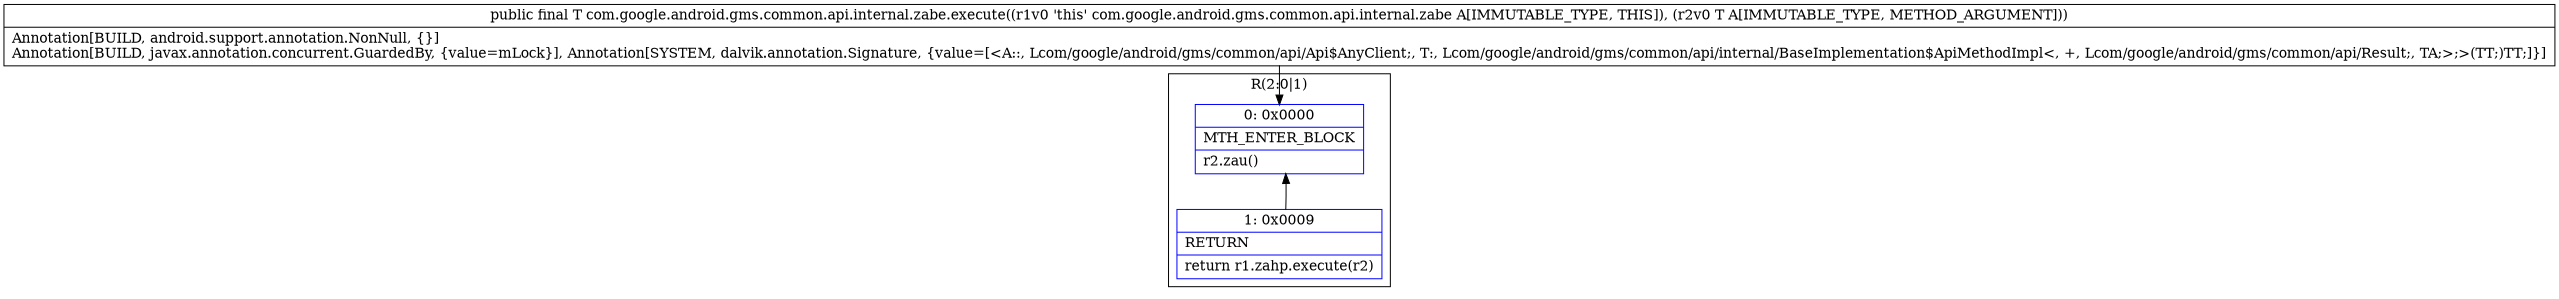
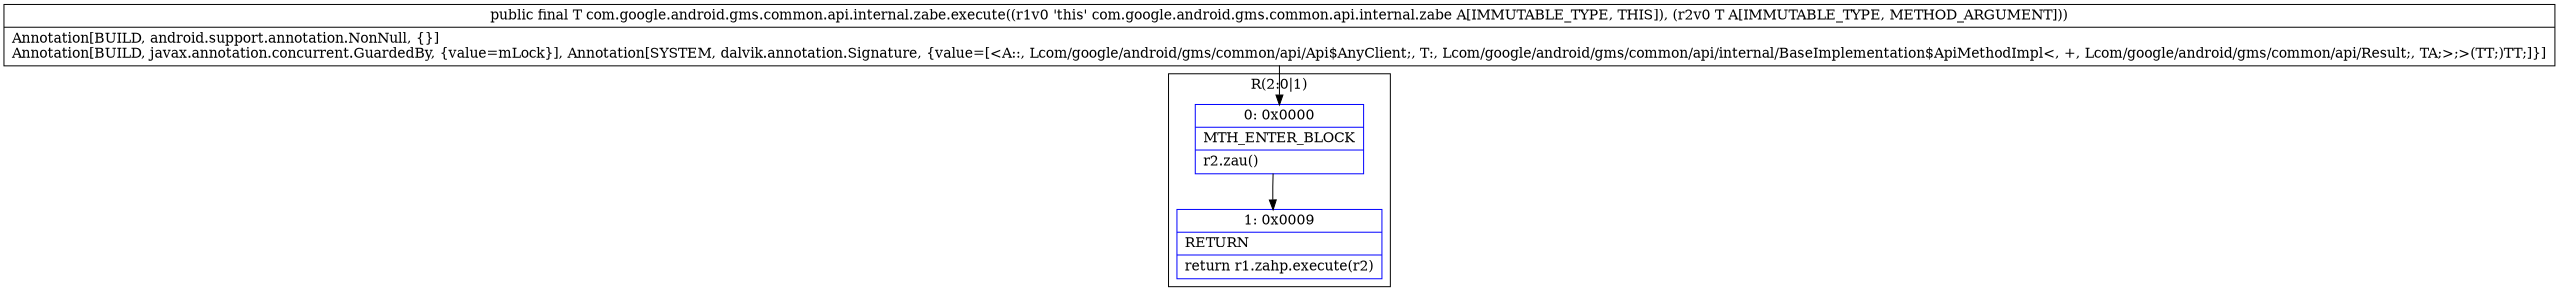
edge "1: 0x0009" -> "0: 0x0000": reversed
